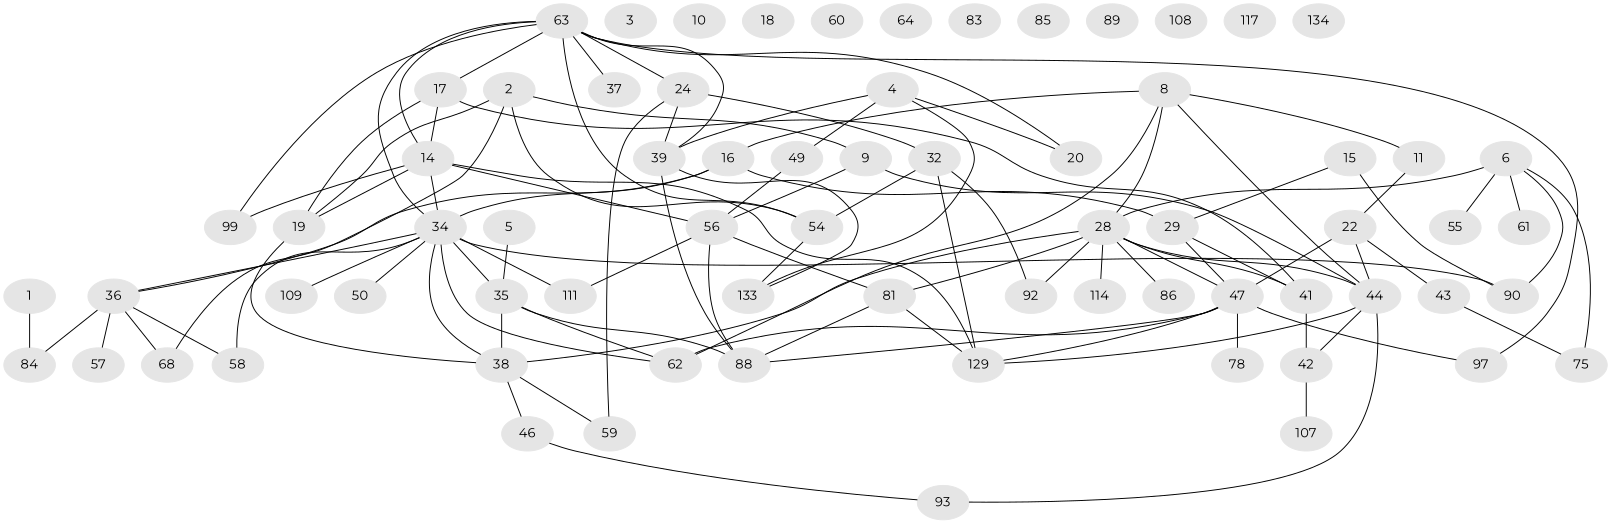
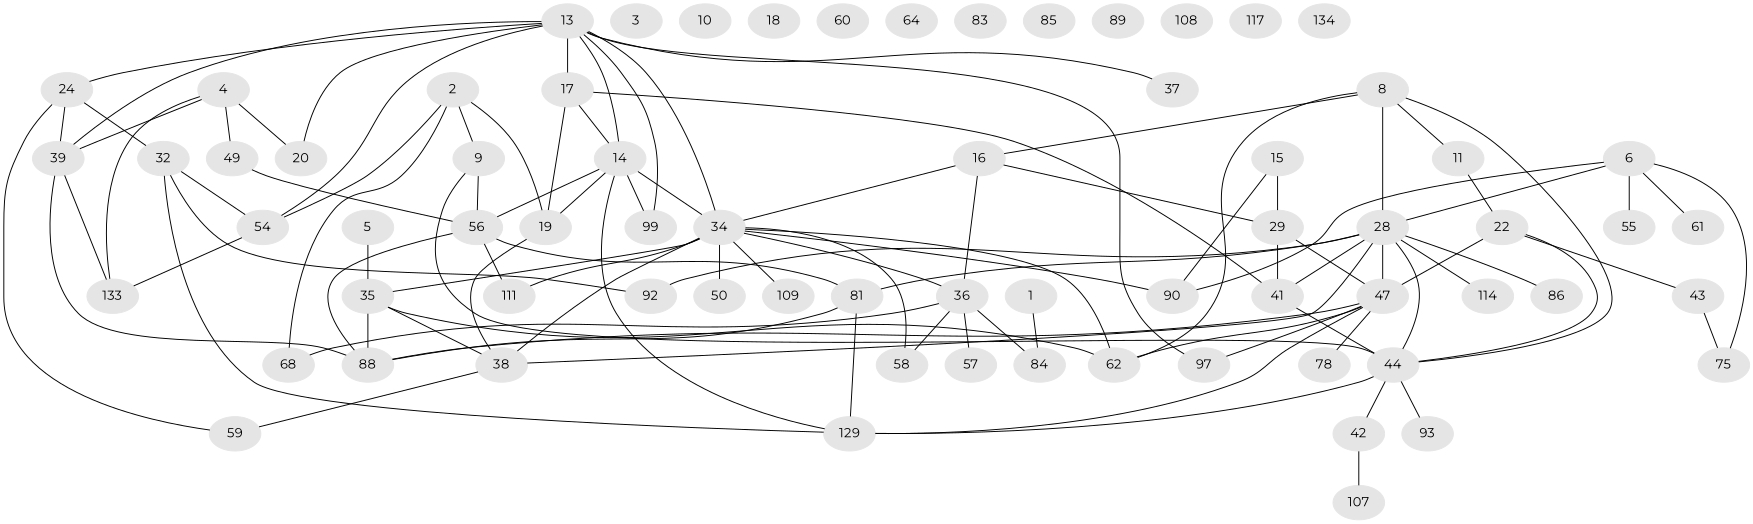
node "63": label "63" -> "13"
edge "41" -- "42": now "41" -- "44"
node "46": removed
